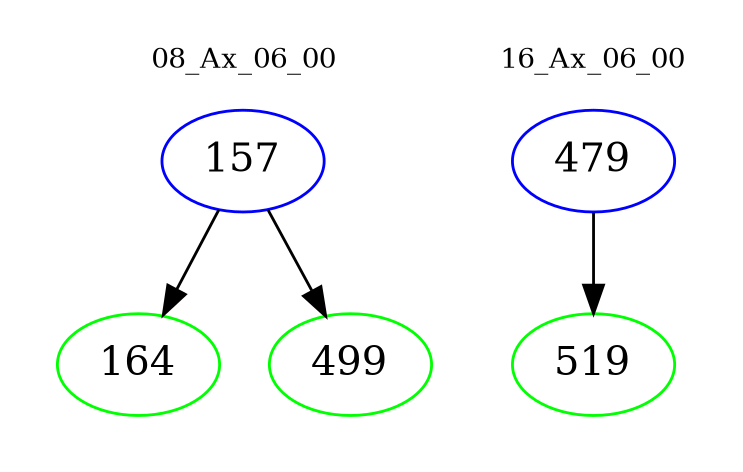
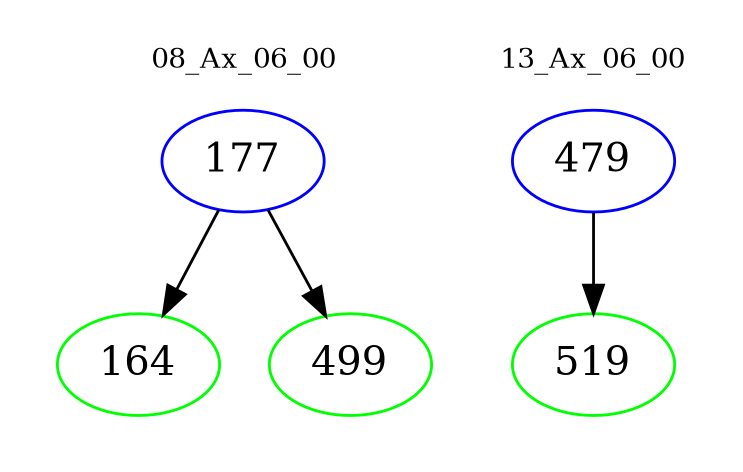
cluster "16_Ax_06_00": label "16_Ax_06_00" -> "13_Ax_06_00"
node "157": label "157" -> "177"
